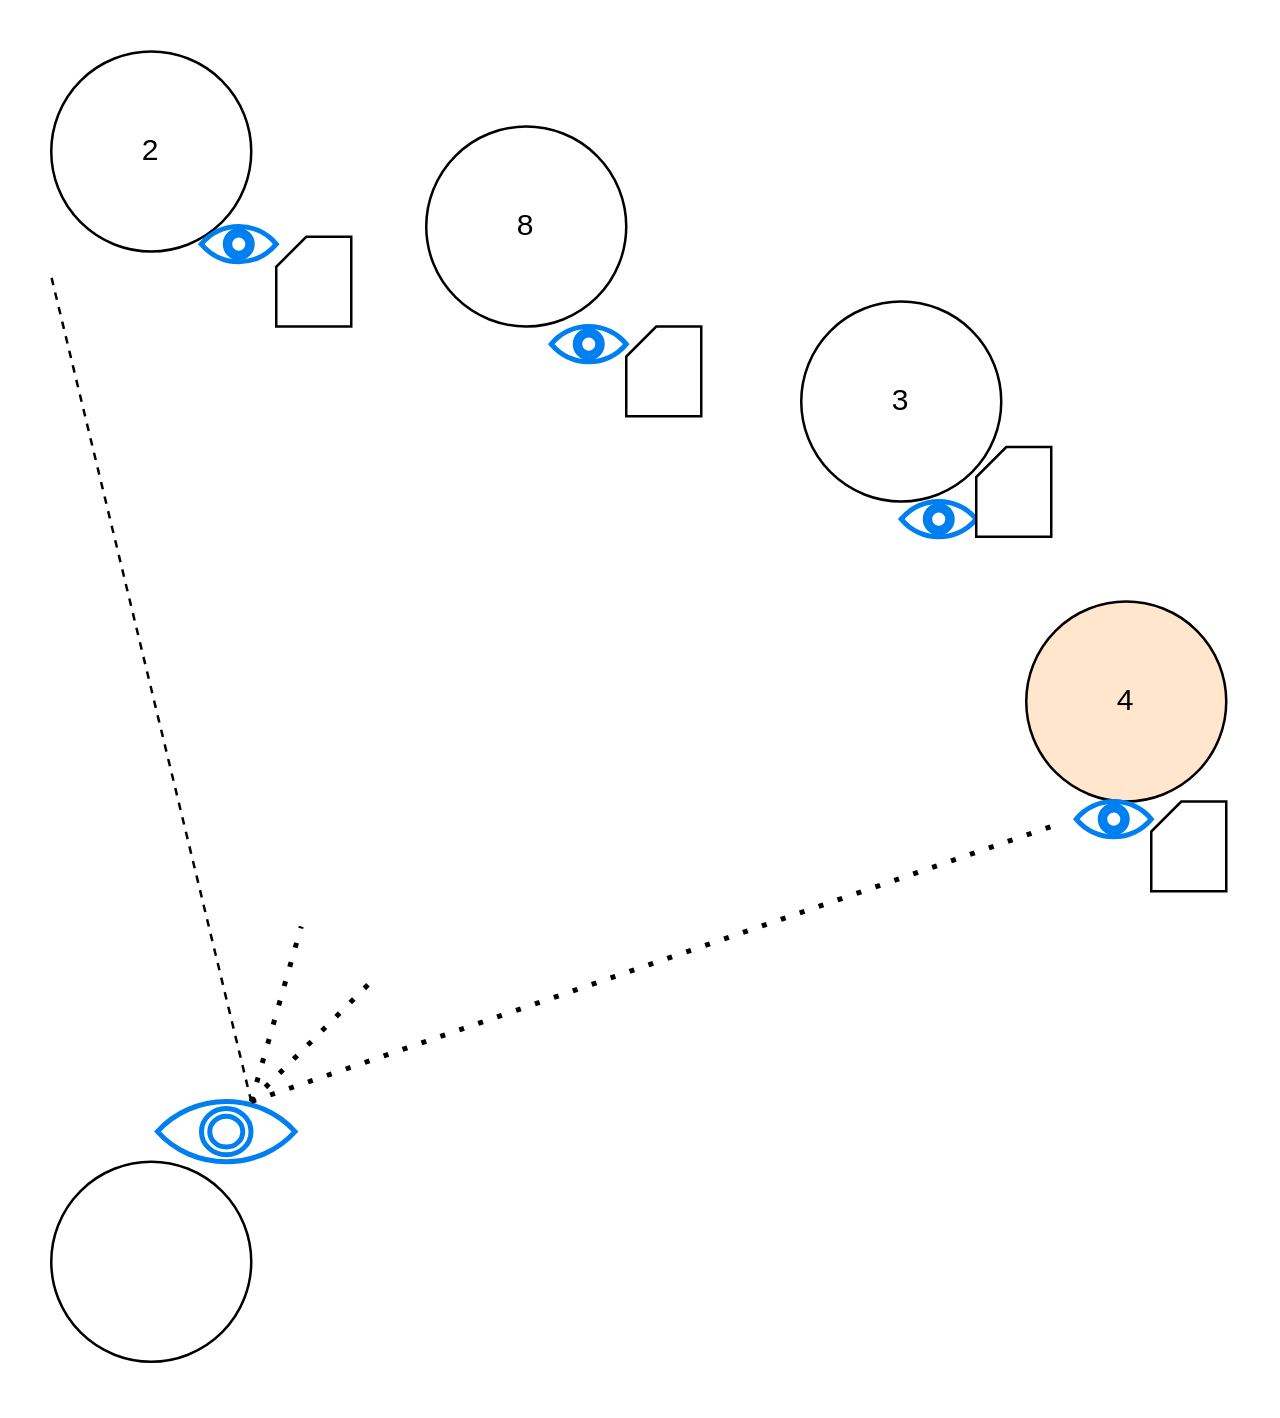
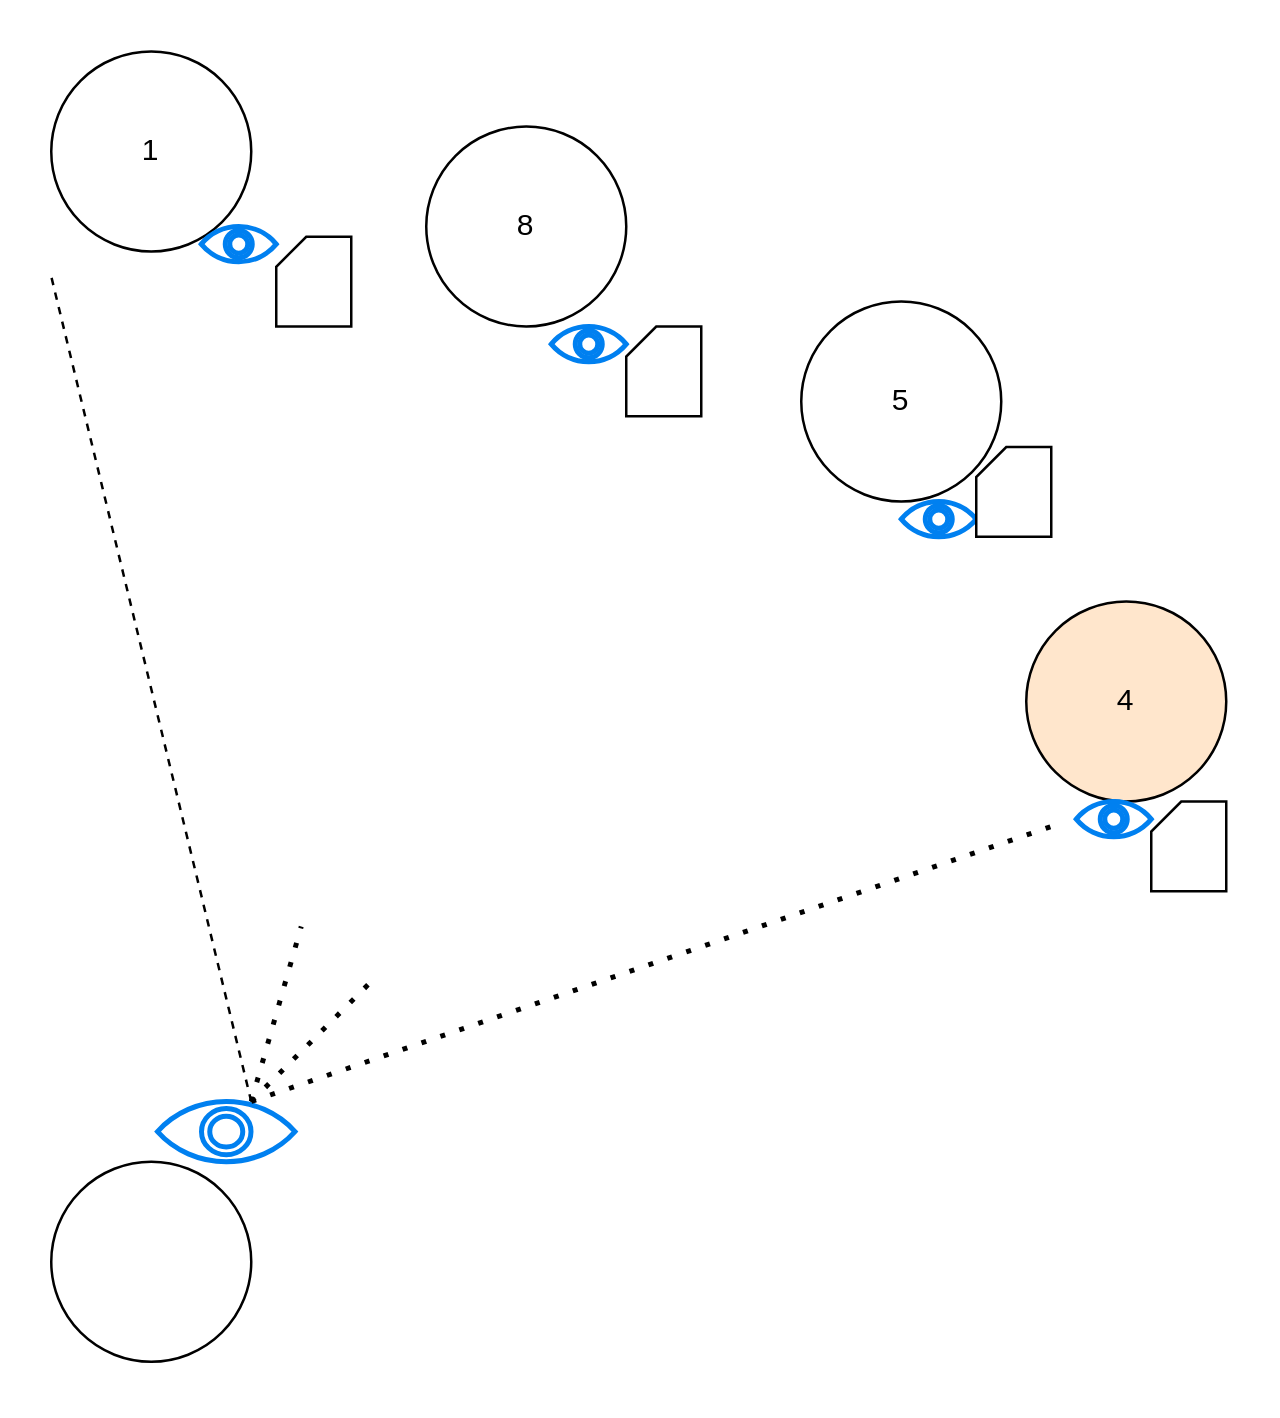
node "2": label "2" -> "1"
node "3": label "3" -> "5"
